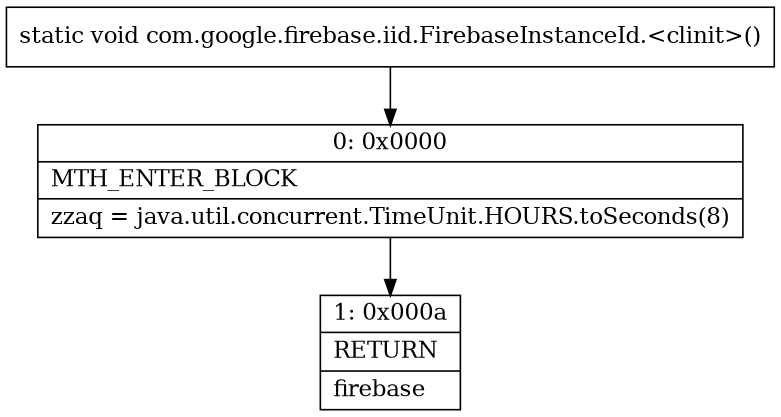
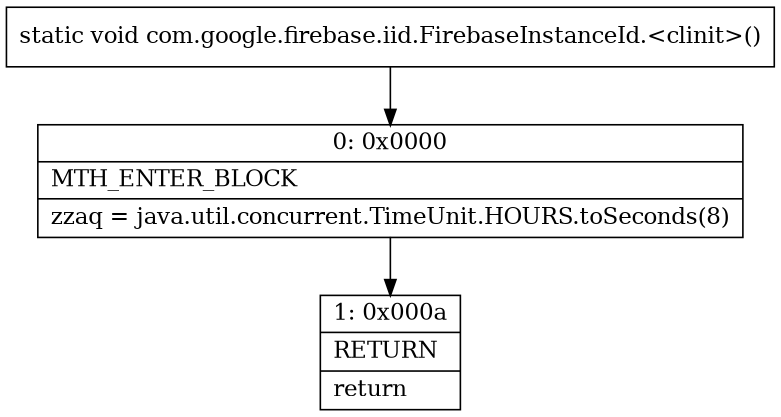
node "1: 0x000a": text "firebase" -> "return"
